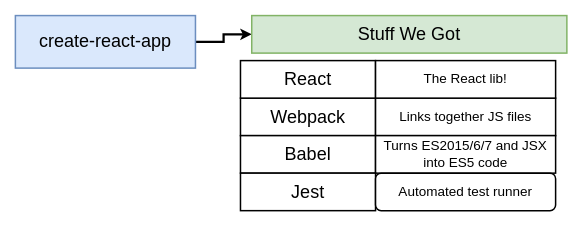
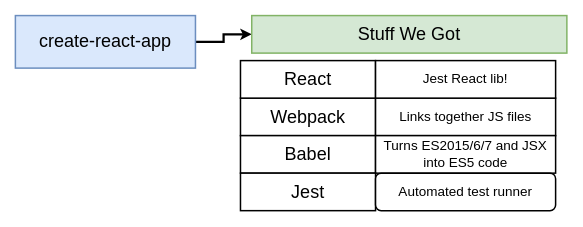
node "The React lib!": label "The React lib!" -> "Jest React lib!"
